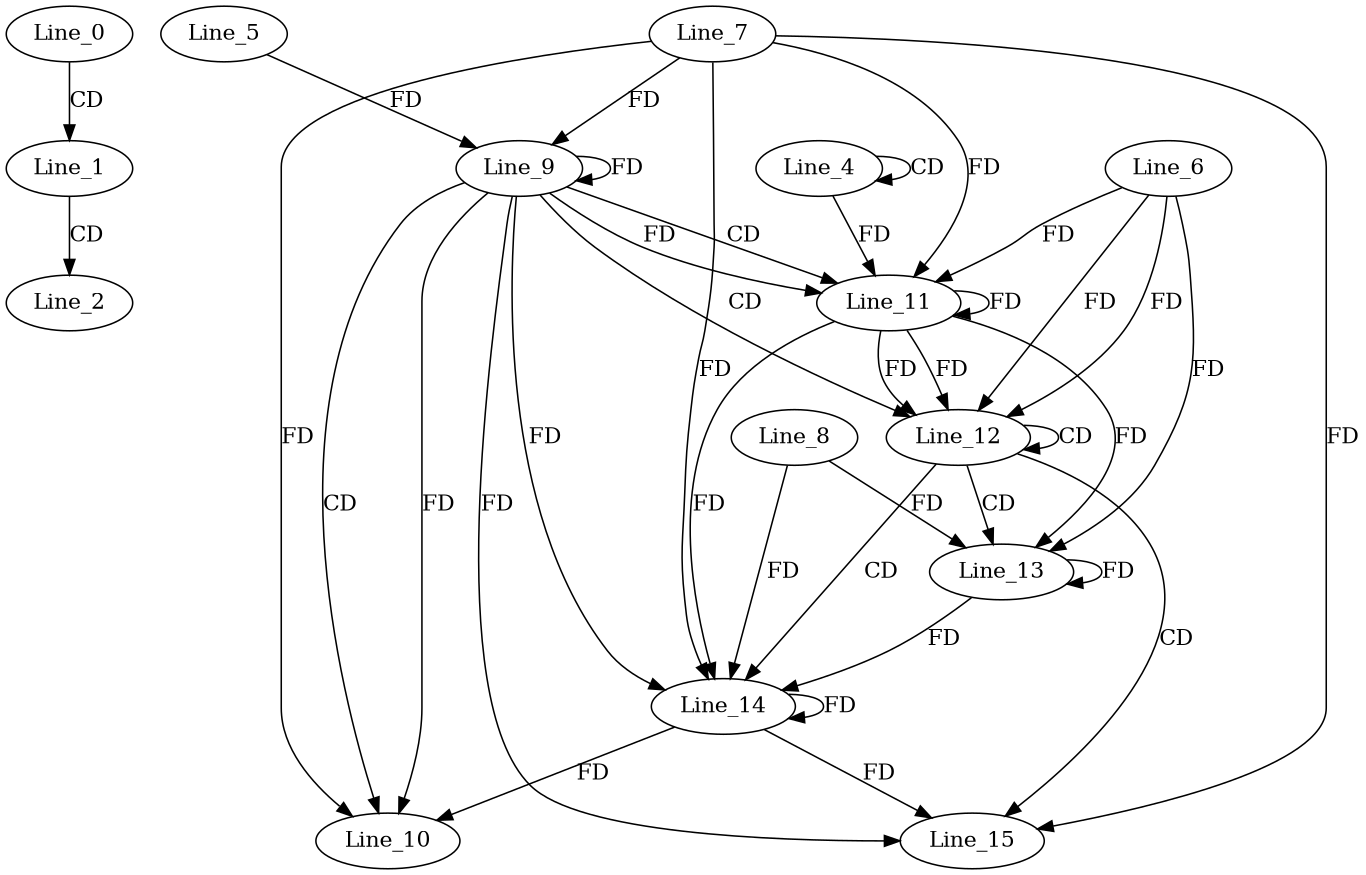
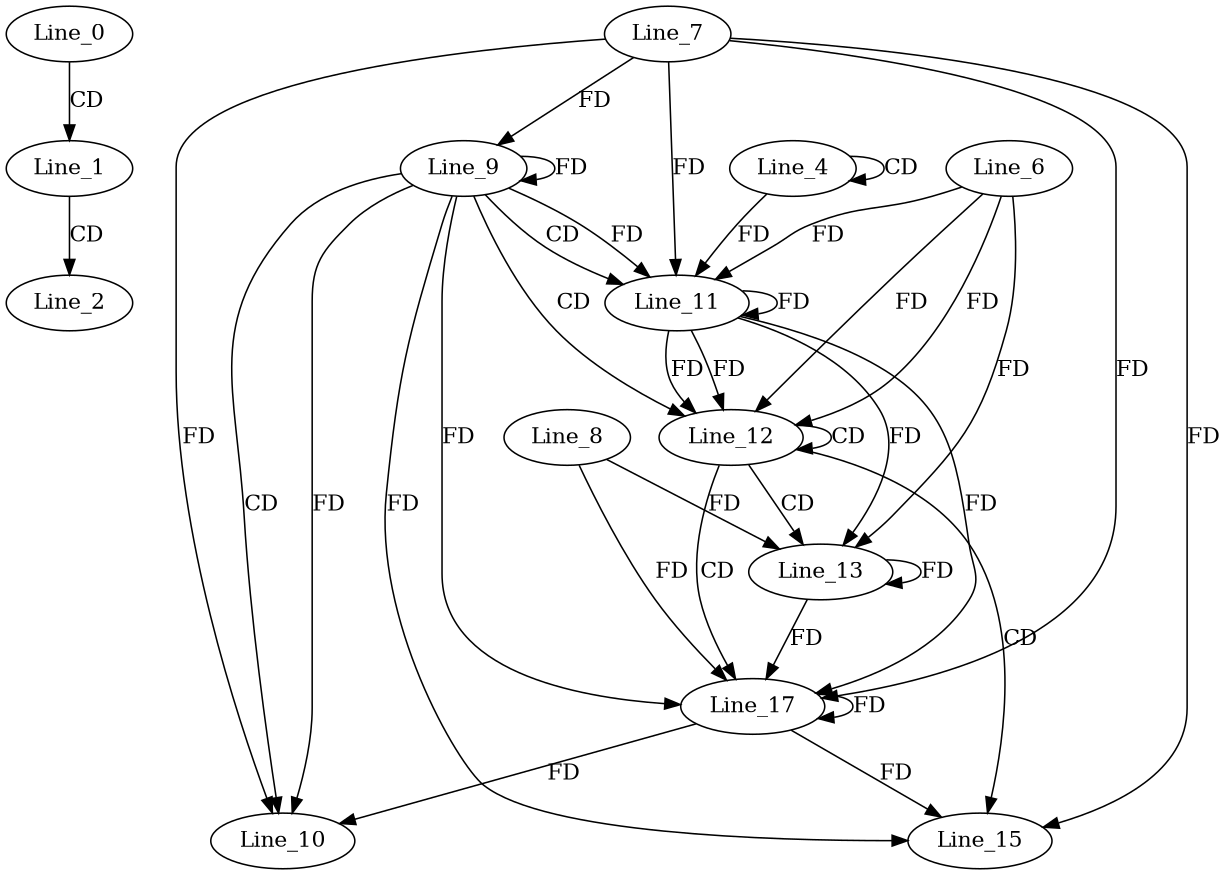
node "Line_5": removed
node "Line_14": label "Line_14" -> "Line_17"
